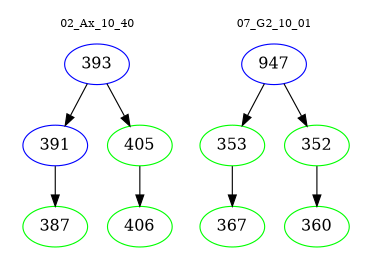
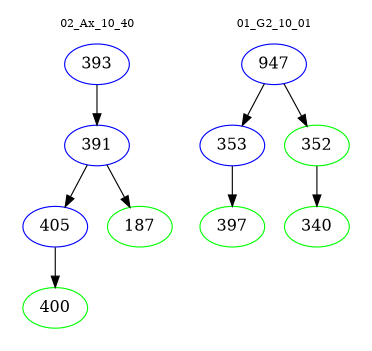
cluster "07_G2_10_01": label "07_G2_10_01" -> "01_G2_10_01"
edge "393" -> "405": now "391" -> "405"
node "405": color green -> blue
node "353": color green -> blue
node "387": label "387" -> "187"
node "406": label "406" -> "400"
node "367": label "367" -> "397"
node "360": label "360" -> "340"
